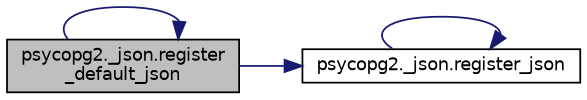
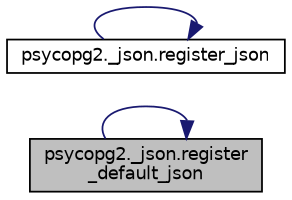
edge "psycopg2._json.register _default_json" -> "psycopg2._json.register_json": removed
